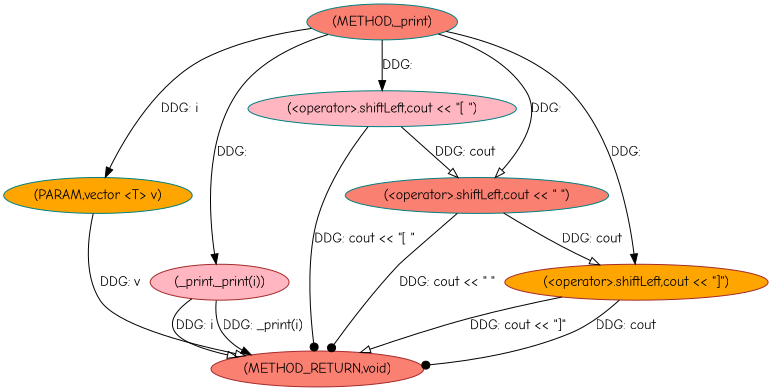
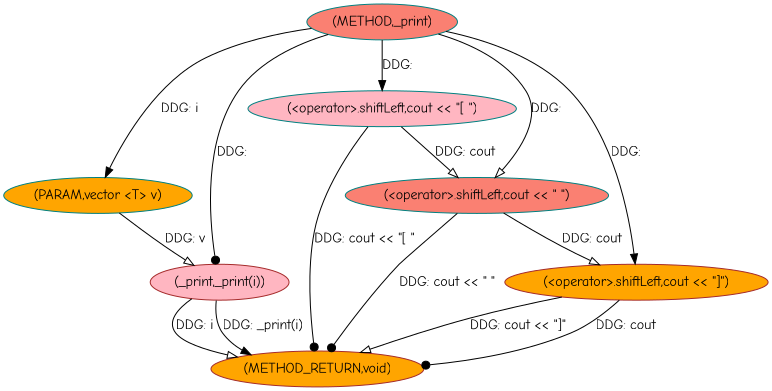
edge "(METHOD,_print)" -> "(_print,_print(i))": arrowhead normal -> dot
edge "(PARAM,vector <T> v)" -> "(METHOD_RETURN,void)": now "(PARAM,vector <T> v)" -> "(_print,_print(i))"
node "(METHOD_RETURN,void)": fillcolor salmon -> orange
